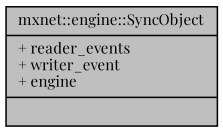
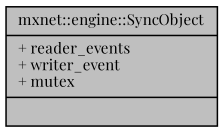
node "mxnet::engine::SyncObject": text "+ engine" -> "+ mutex"
